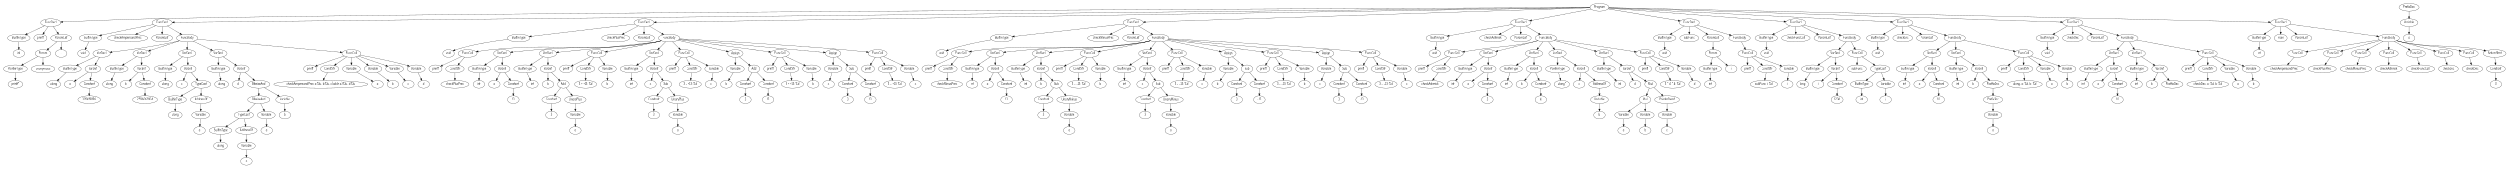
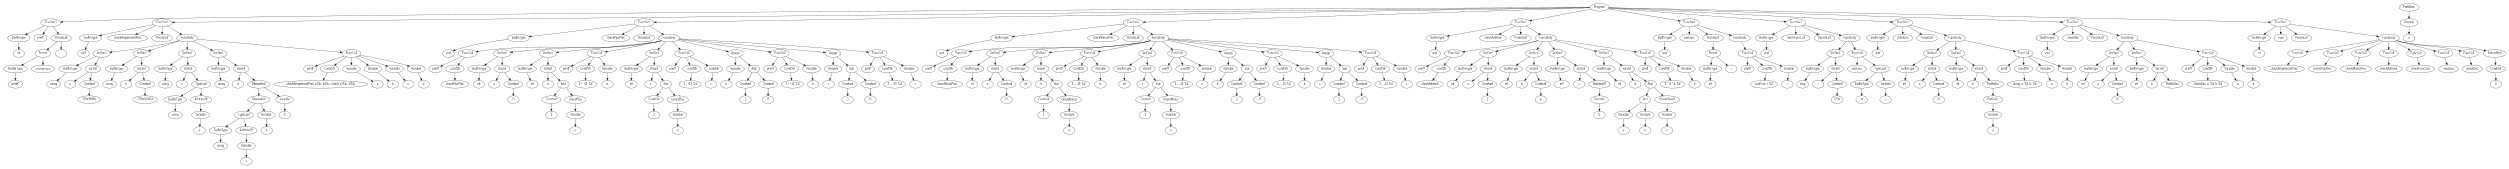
node "ulong*": label "ulong*" -> "int*"
